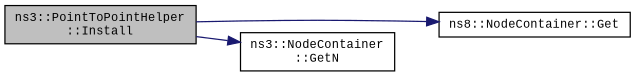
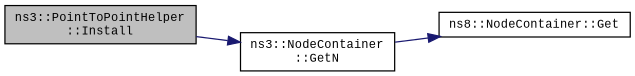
edge "ns3::PointToPointHelper ::Install" -> "ns8::NodeContainer::Get": now "ns3::NodeContainer ::GetN" -> "ns8::NodeContainer::Get"
